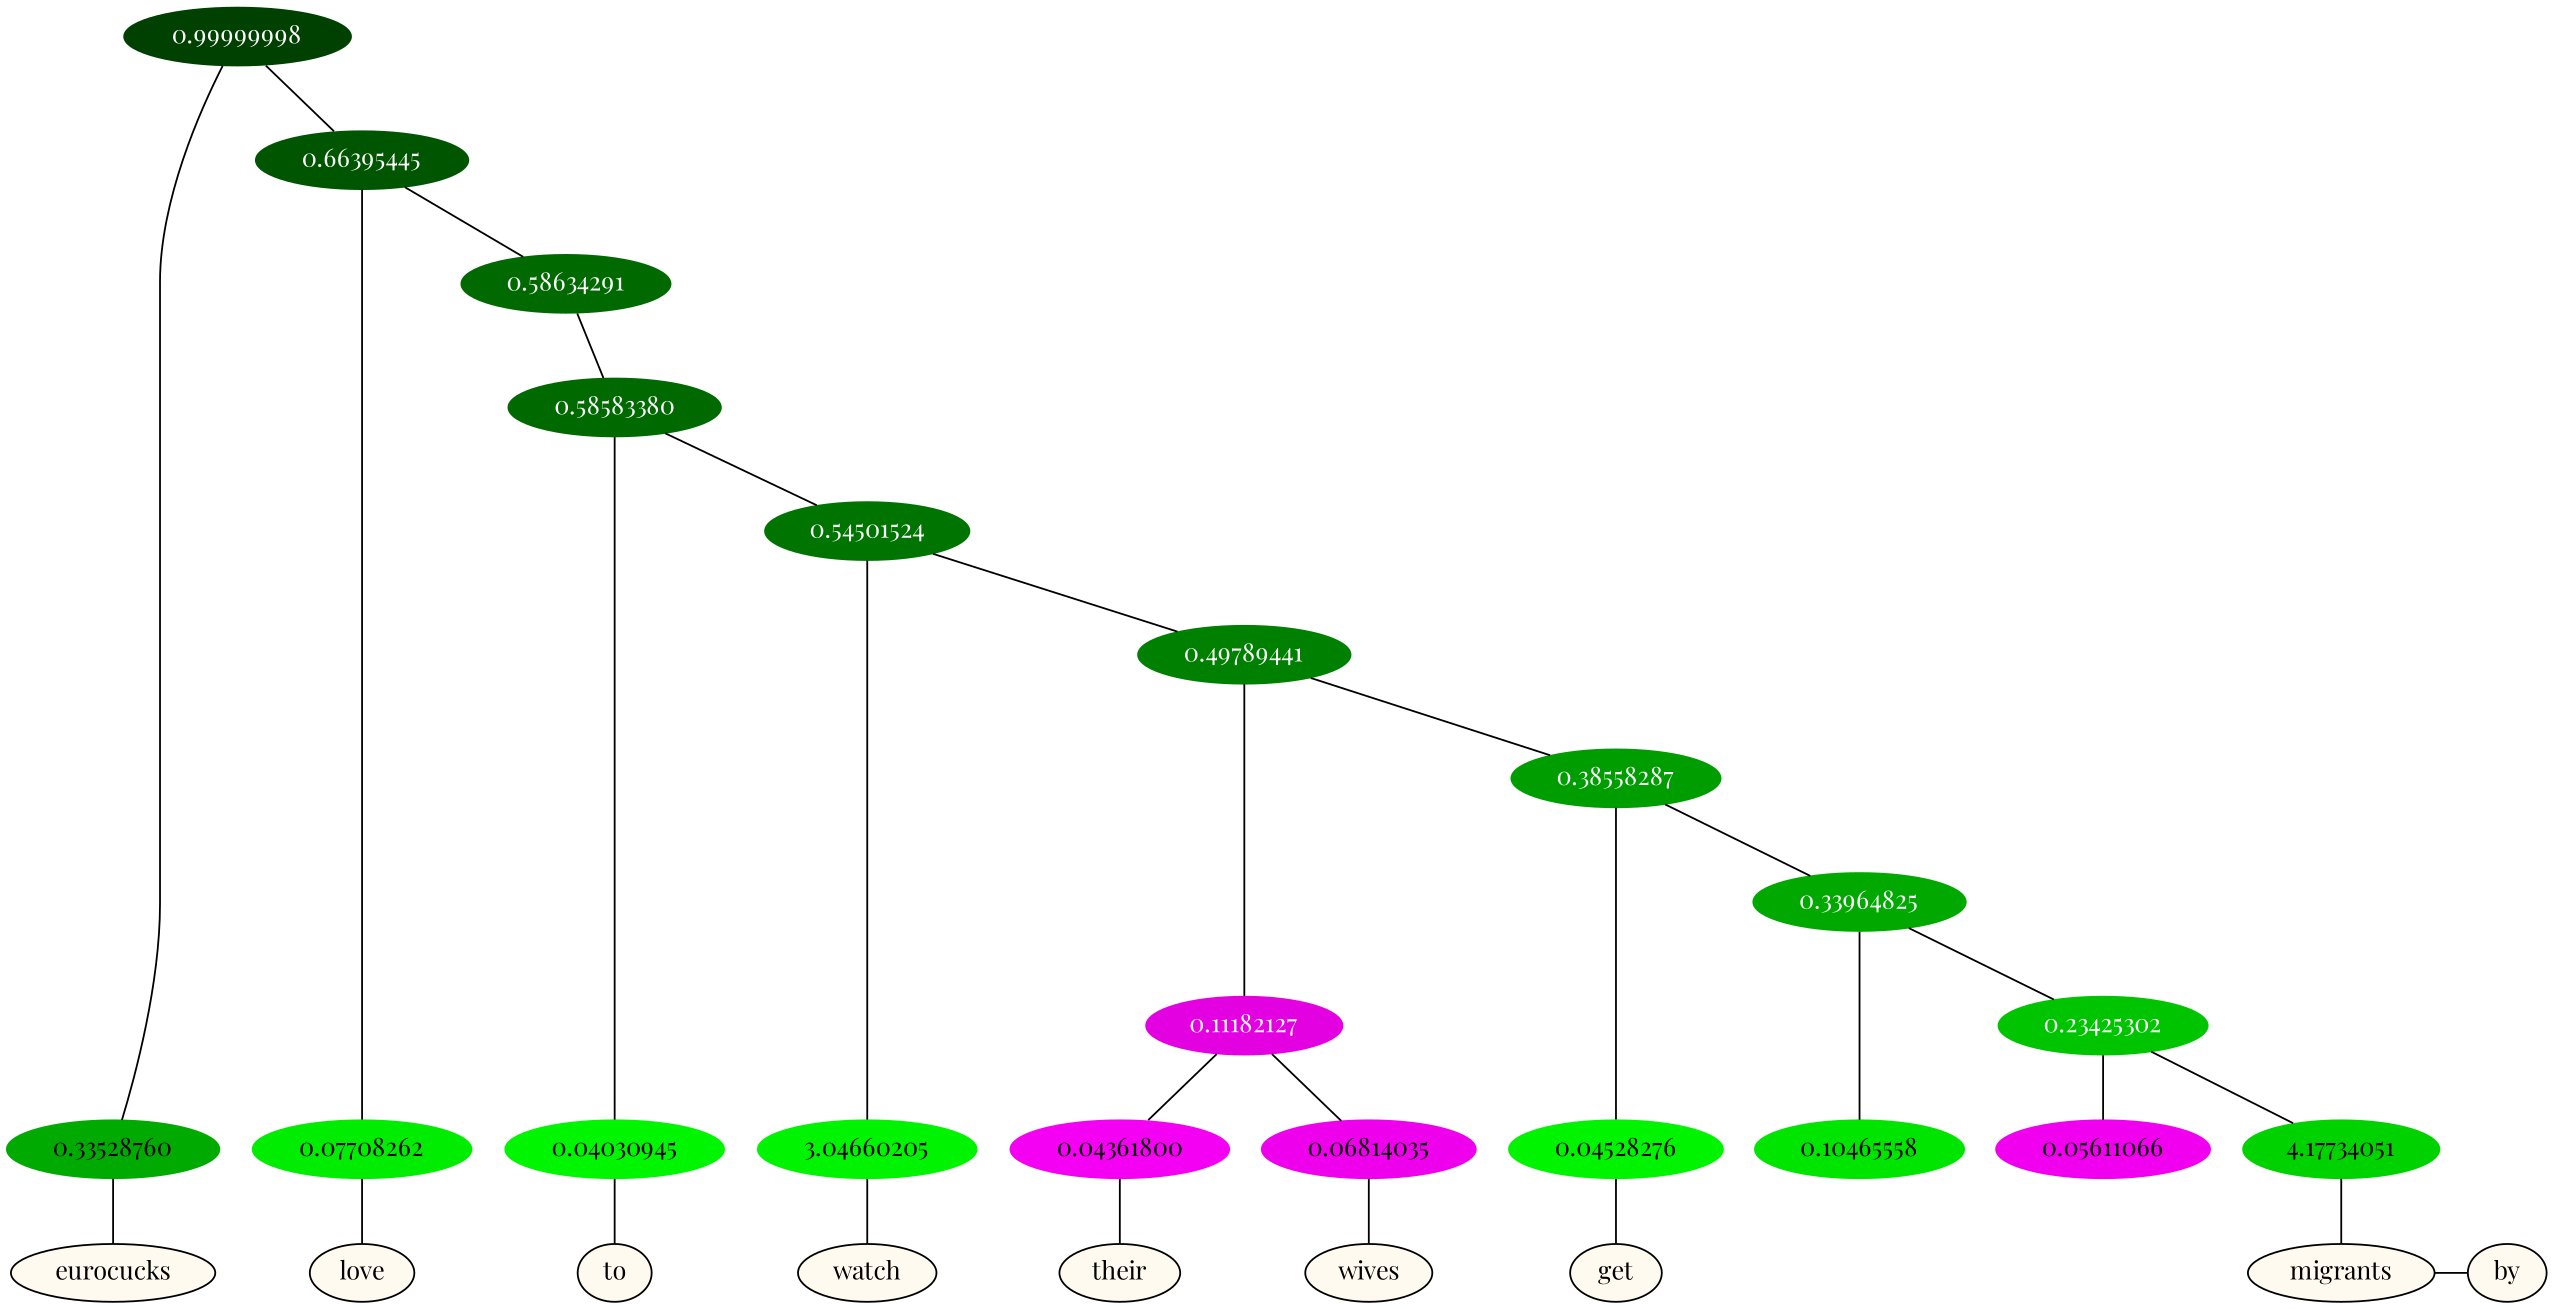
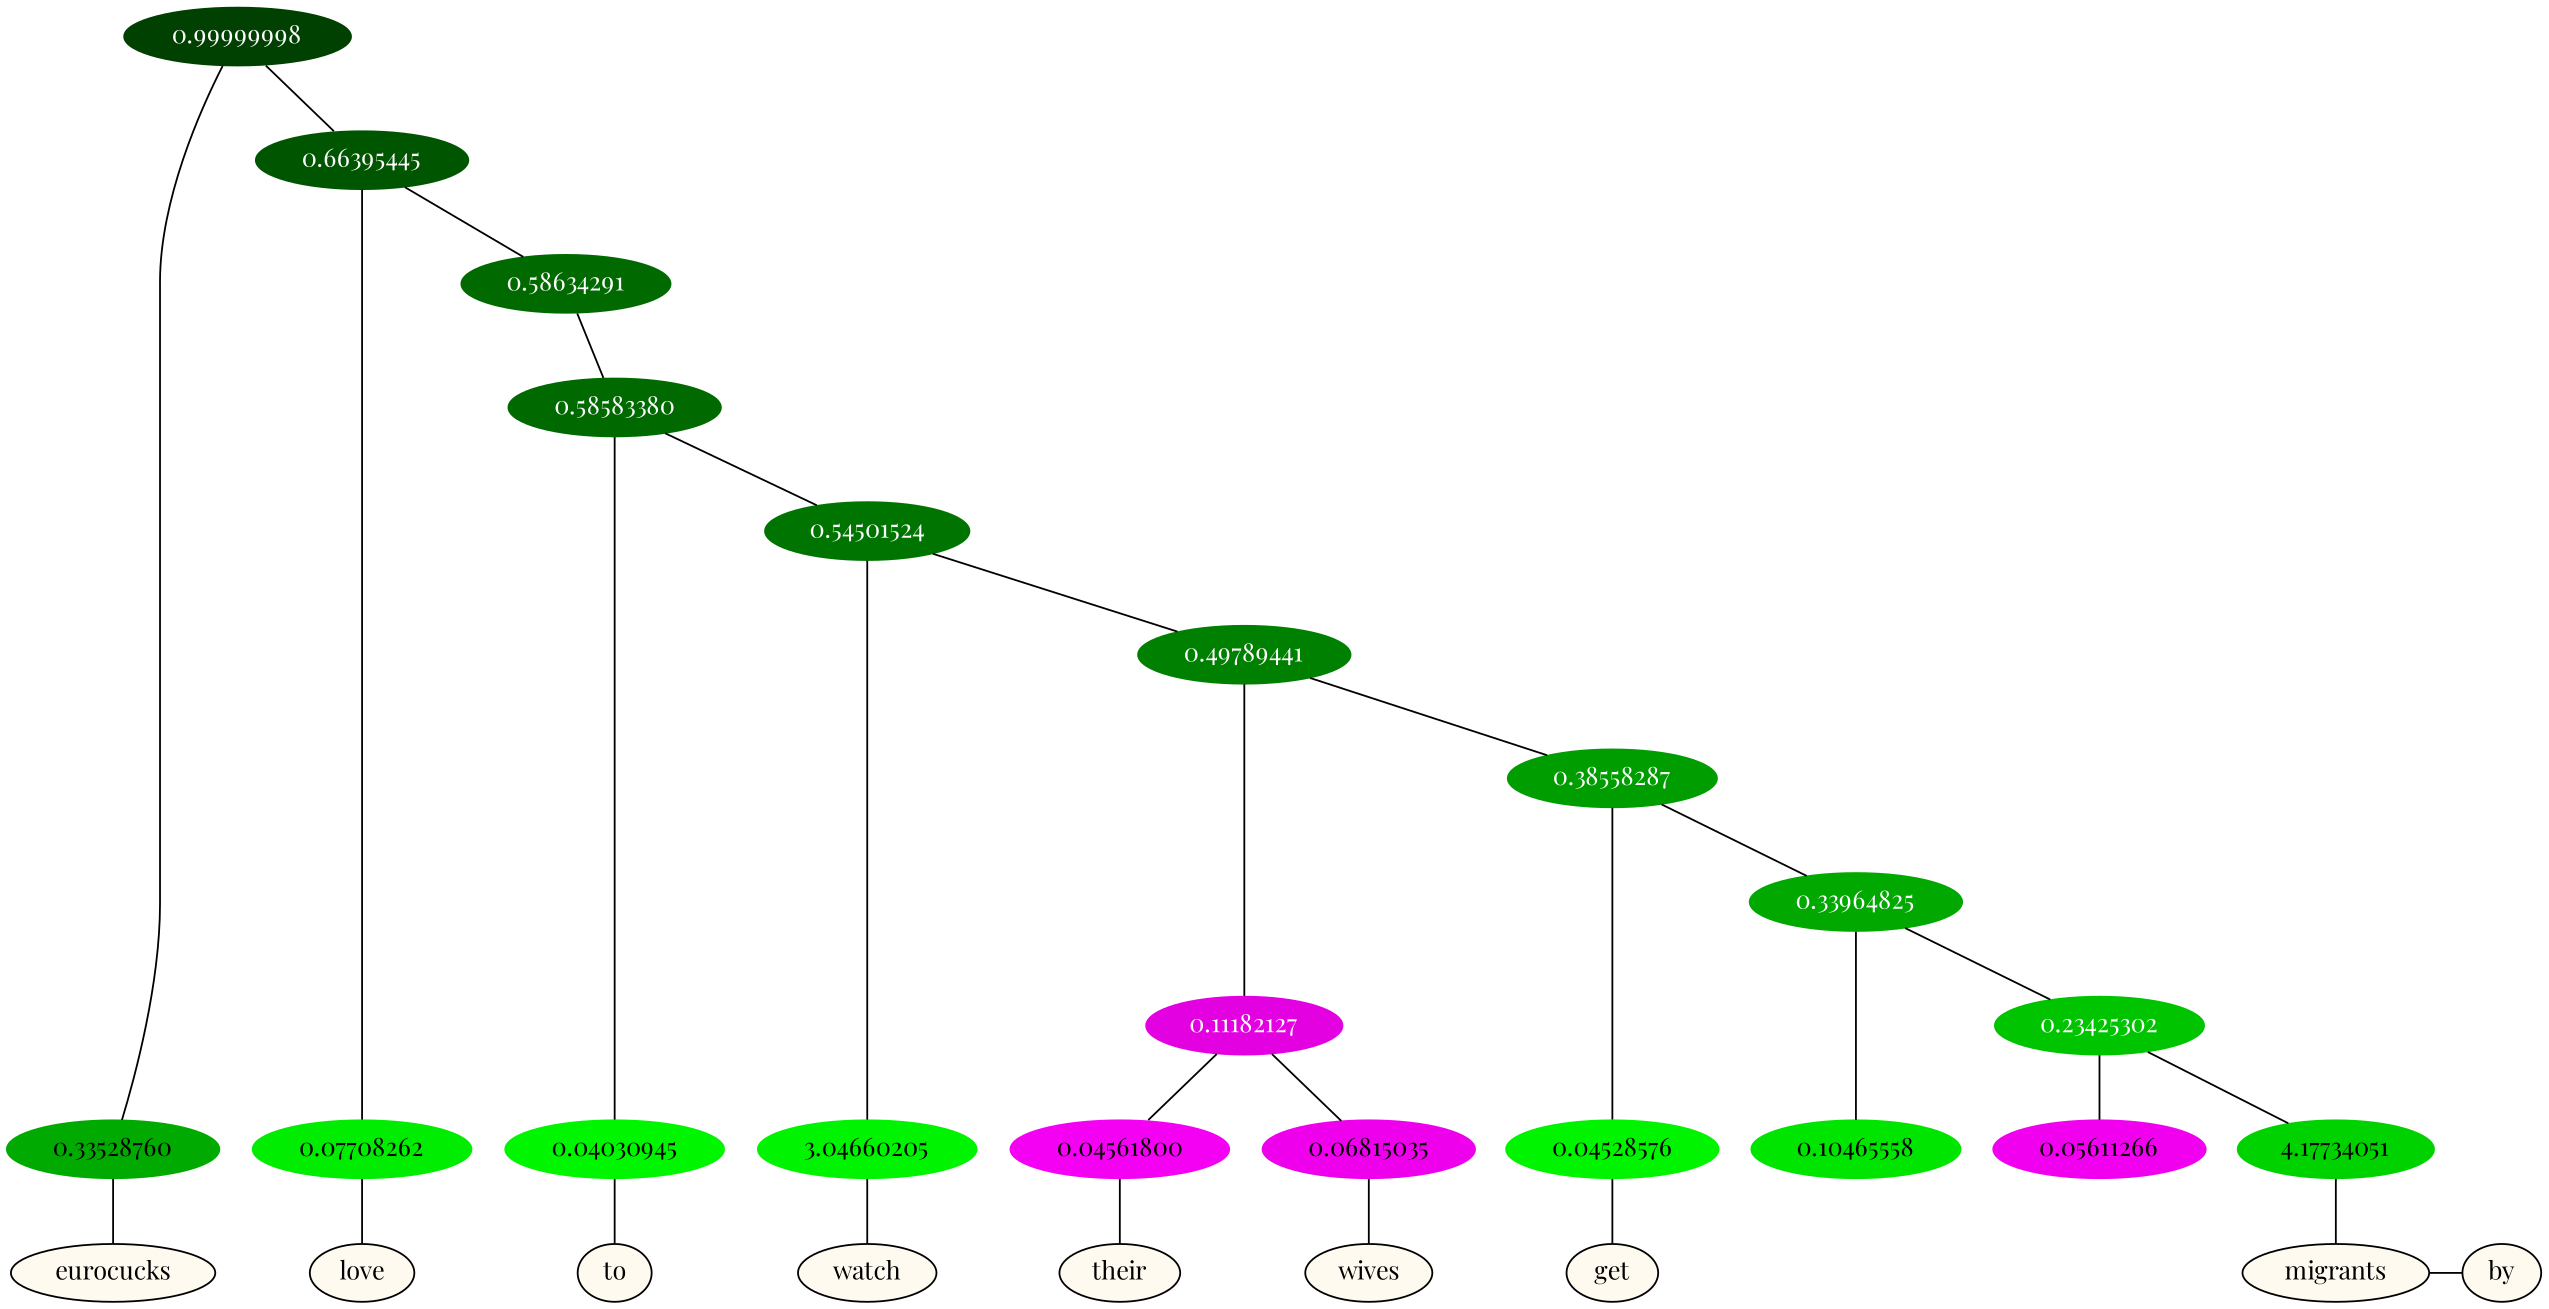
node "0.04361800": label "0.04361800" -> "0.04561800"
node "0.06814035": label "0.06814035" -> "0.06815035"
node "0.04528276": label "0.04528276" -> "0.04528576"
node "0.05611066": label "0.05611066" -> "0.05611266"
